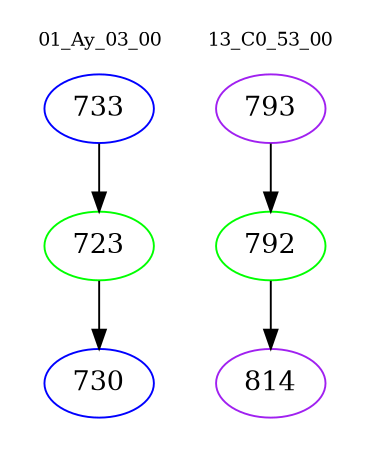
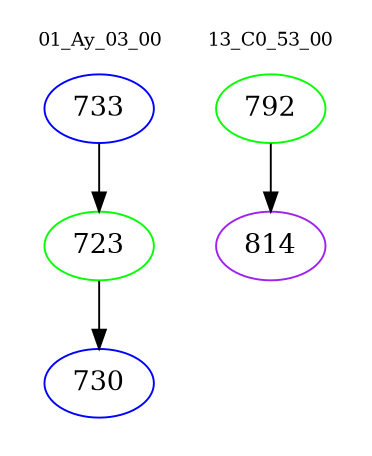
node "793": removed
